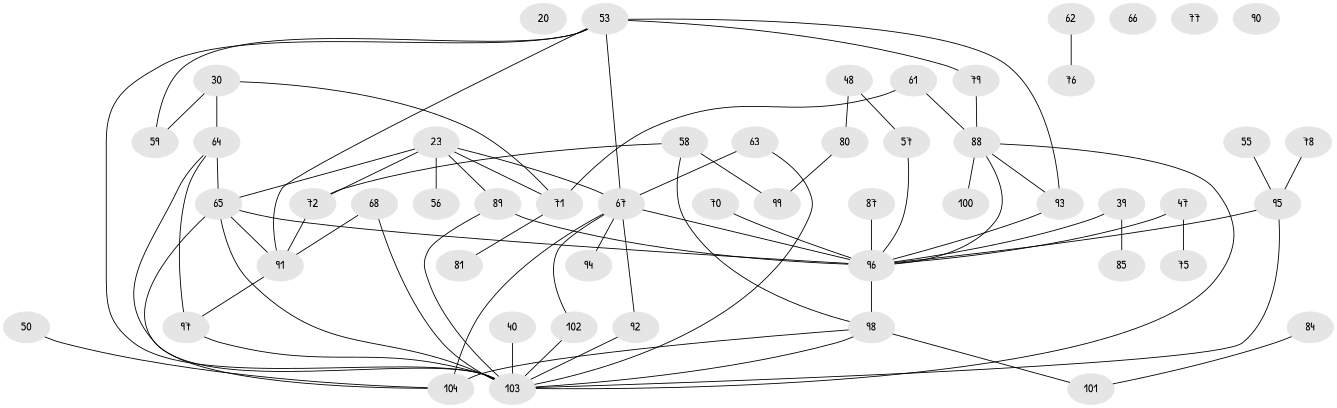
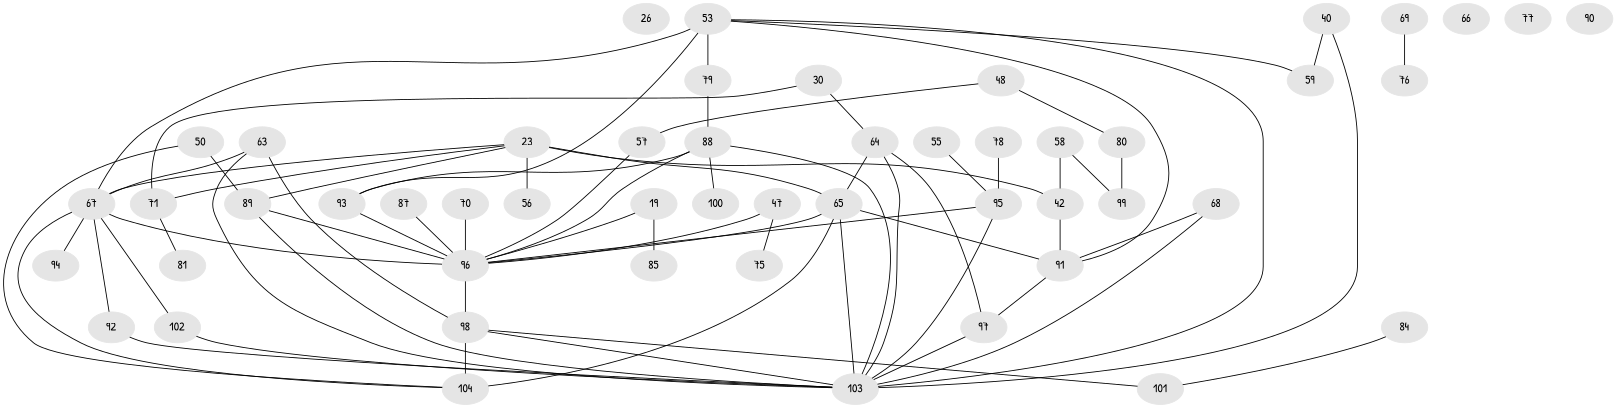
node "20": label "20" -> "26"
node "62": label "62" -> "69"
node "61": removed
edge "30" -- "59": now "40" -- "59"
edge "50" -- "89": added
node "72": label "72" -> "42"
node "39": label "39" -> "19"
edge "58" -- "98": now "63" -- "98"
